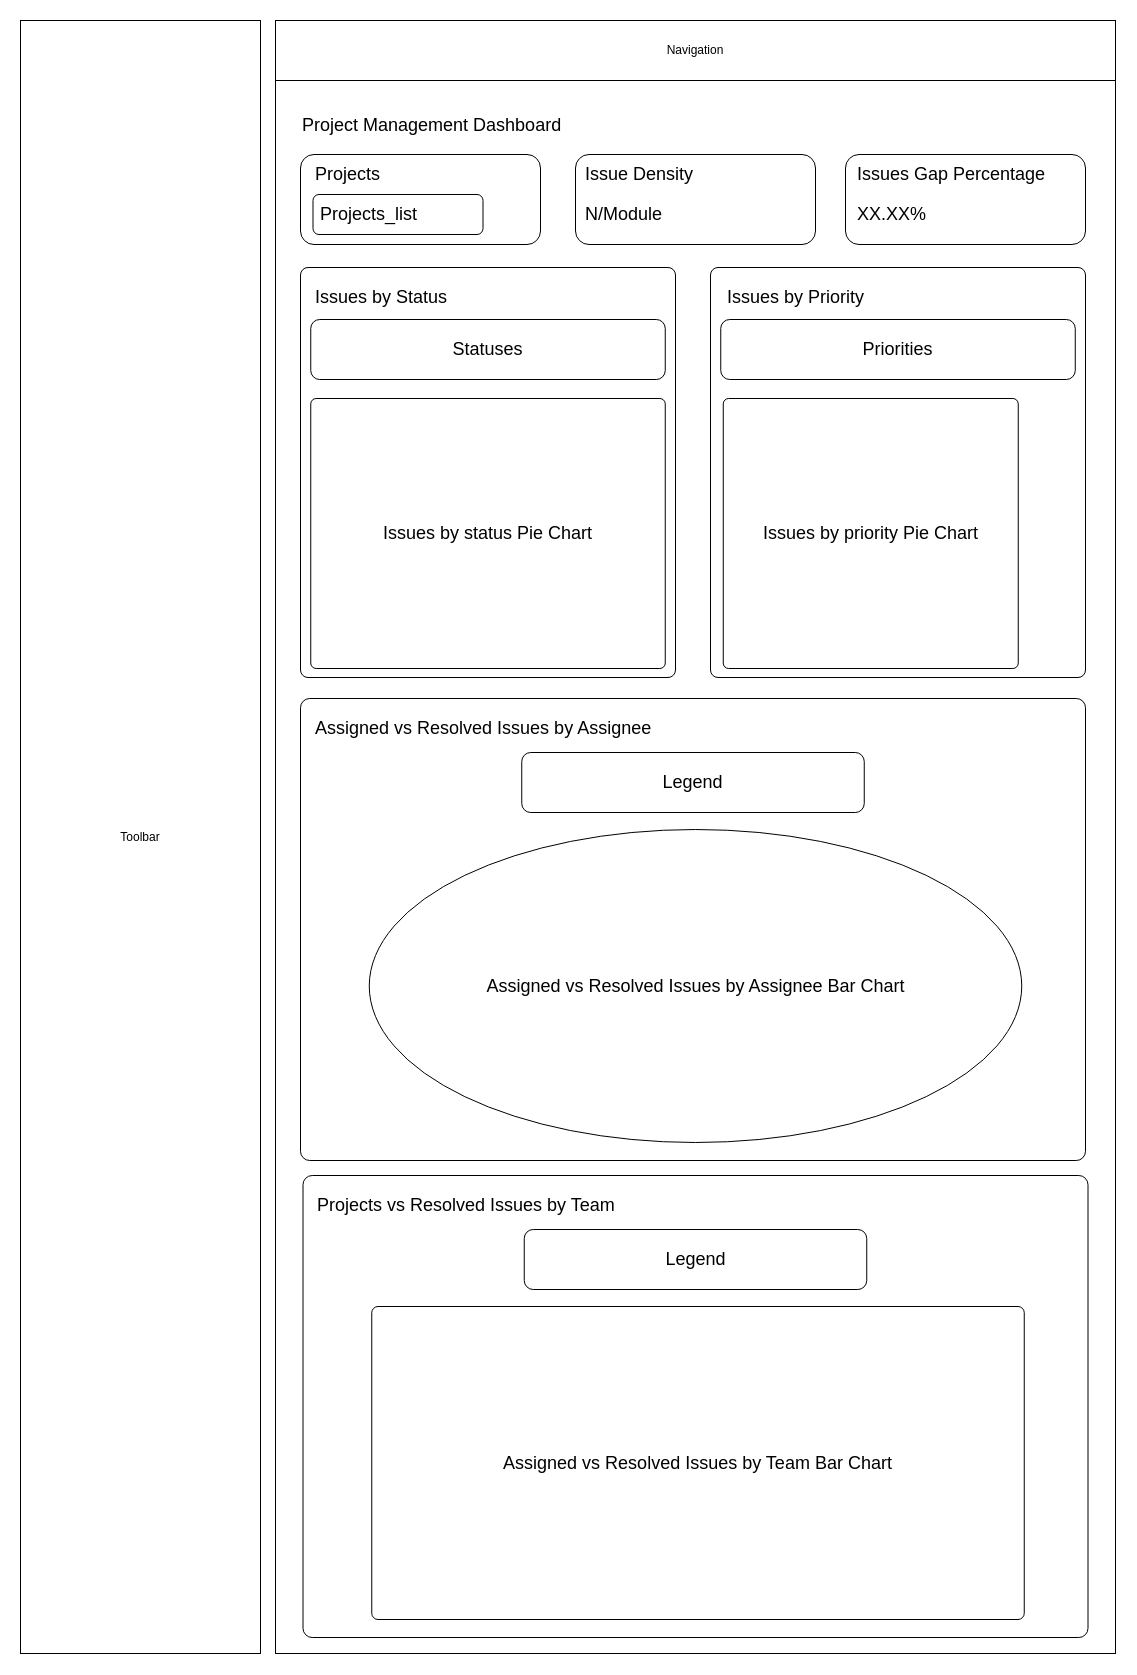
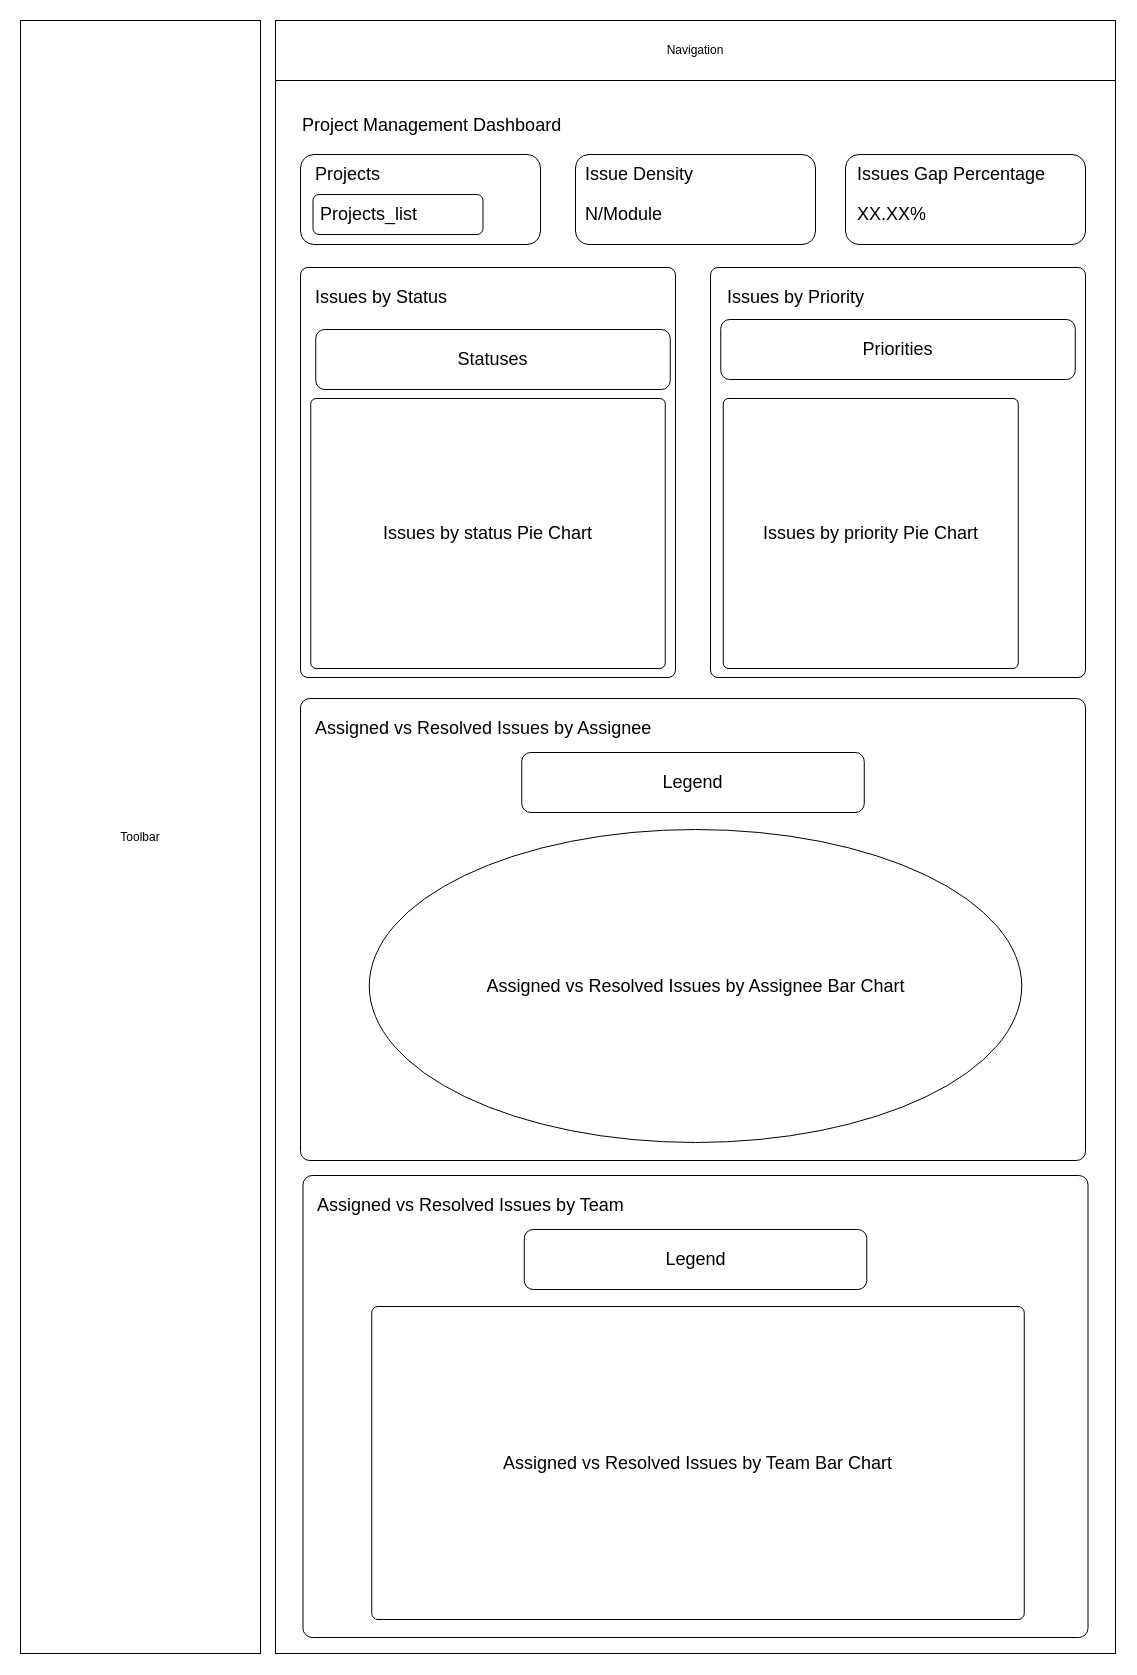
node "Statuses": moved (488, 350) -> (493, 360)
node "Projects vs Resolved Issues by Team": label "Projects vs Resolved Issues by Team" -> "Assigned vs Resolved Issues by Team"
